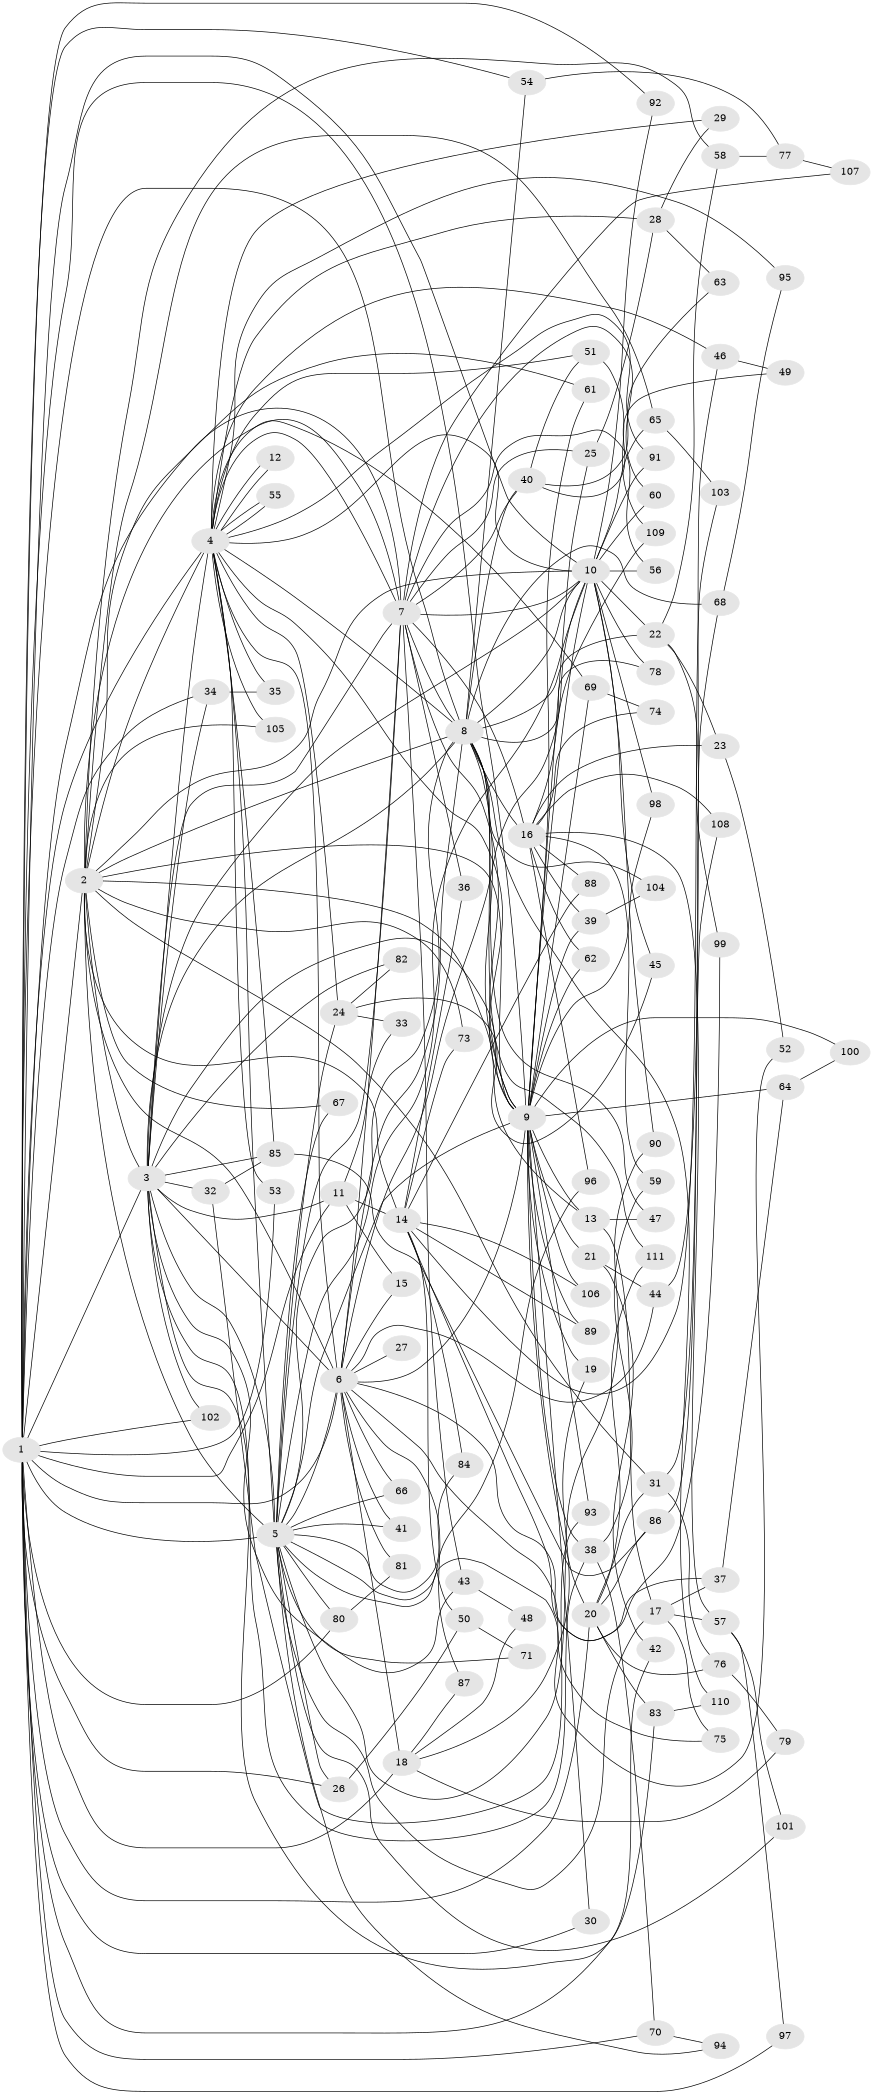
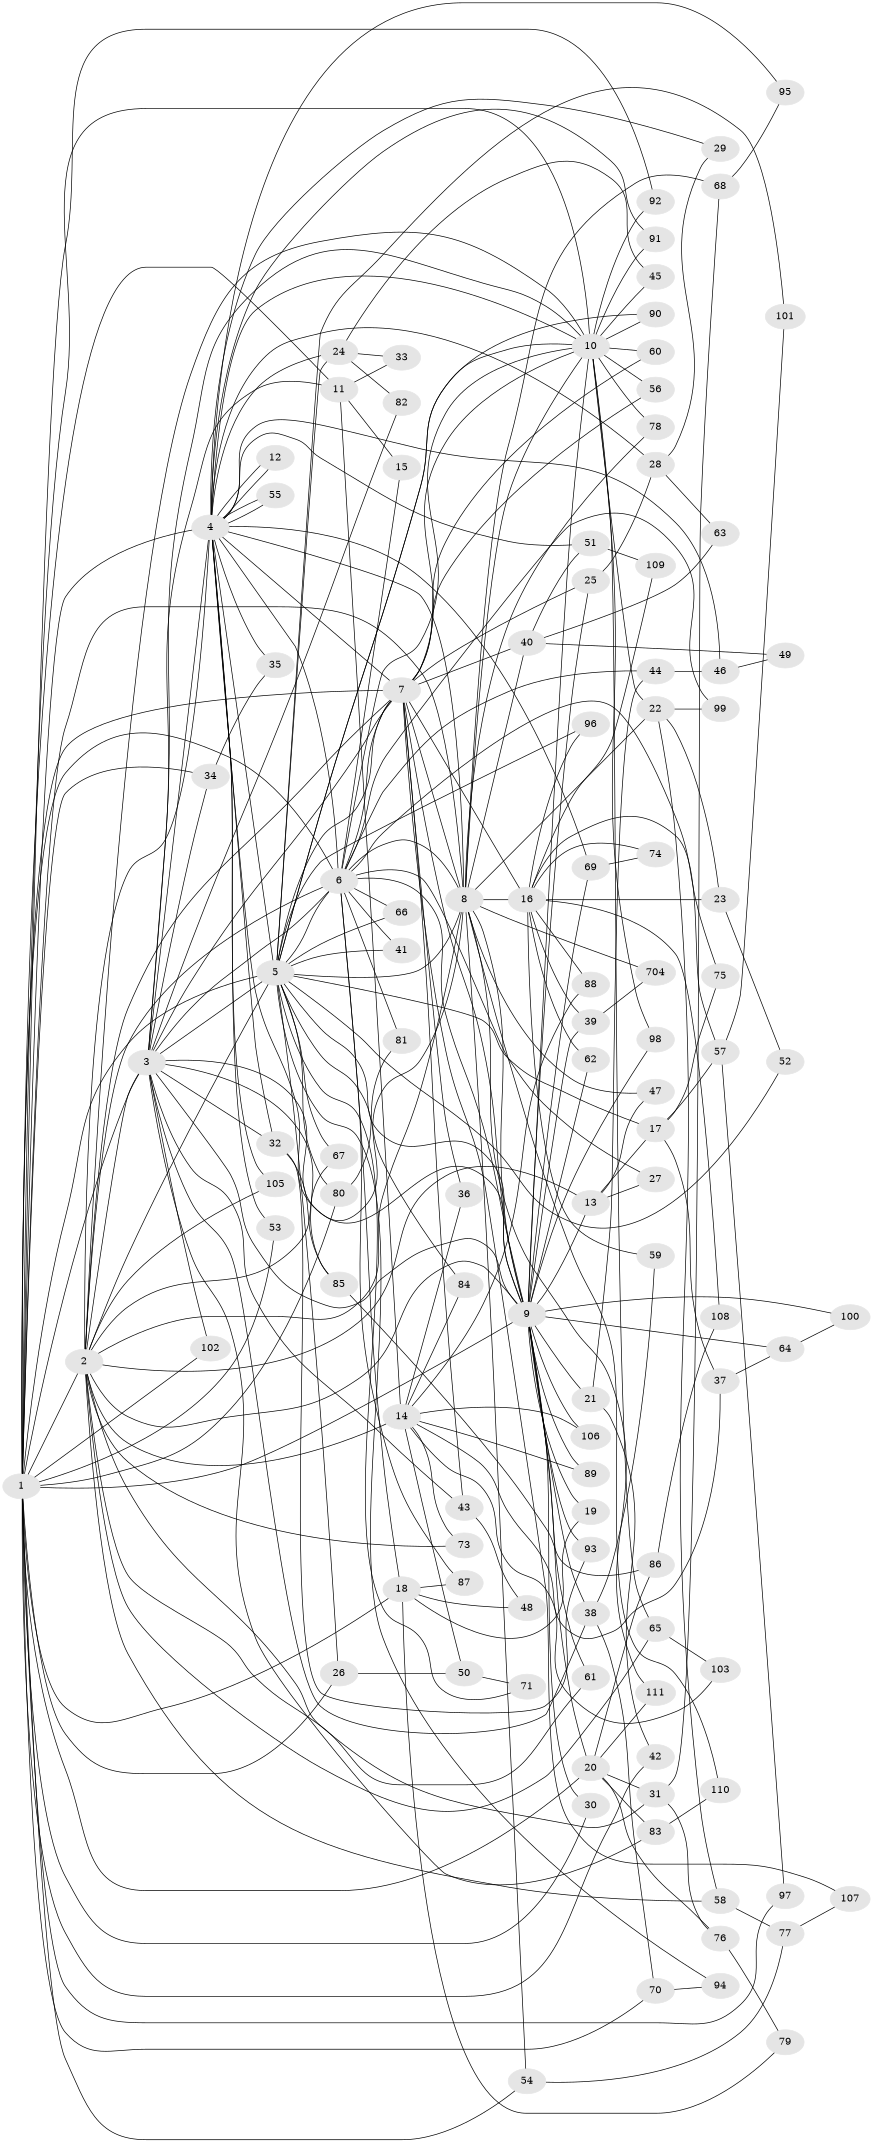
edge "4" -- "85": now "4" -- "32"
node "104": label "104" -> "704"
edge "27" -- "13": added
